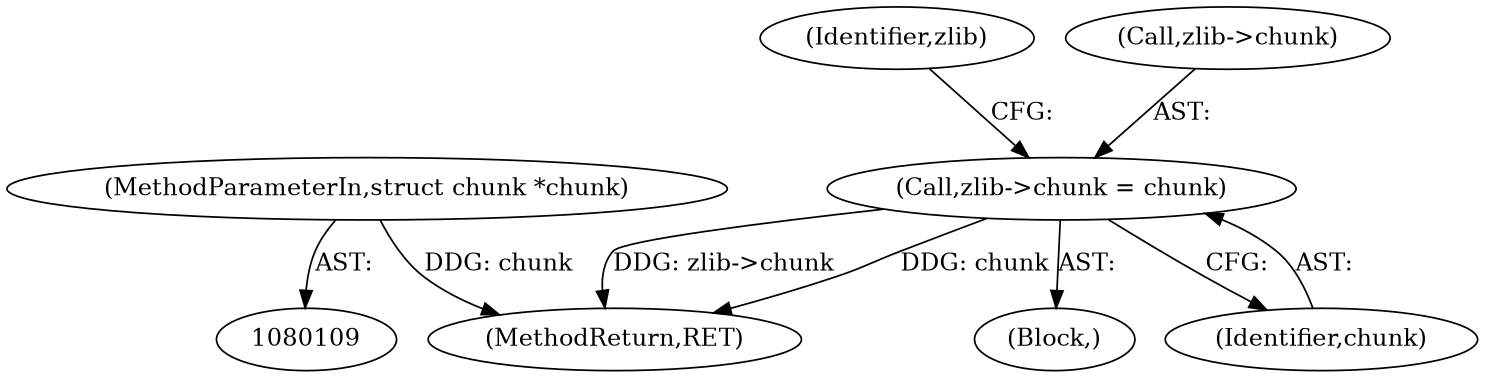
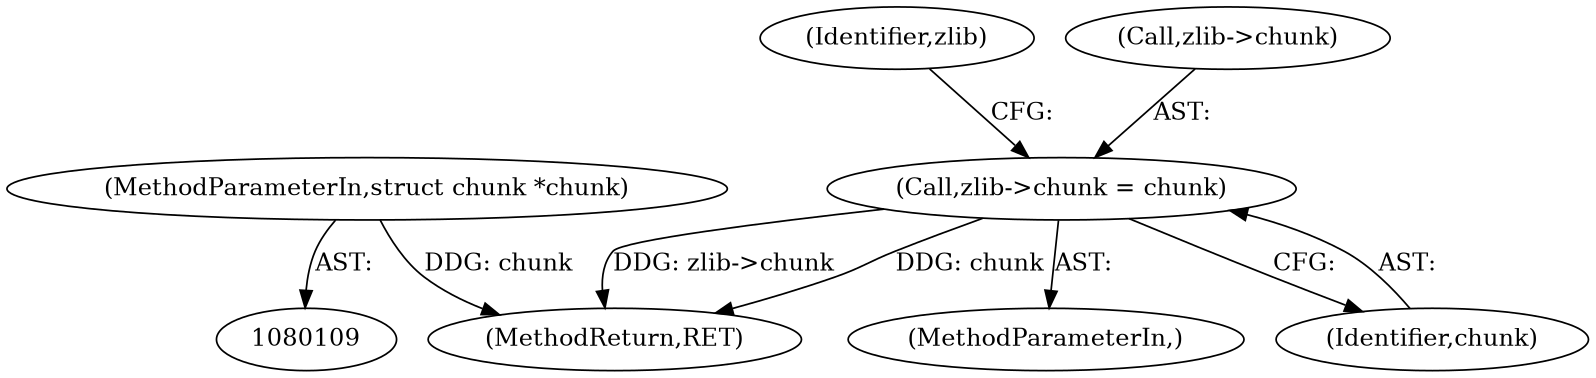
node "(Block,)": label "(Block,)" -> "(MethodParameterIn,)"
